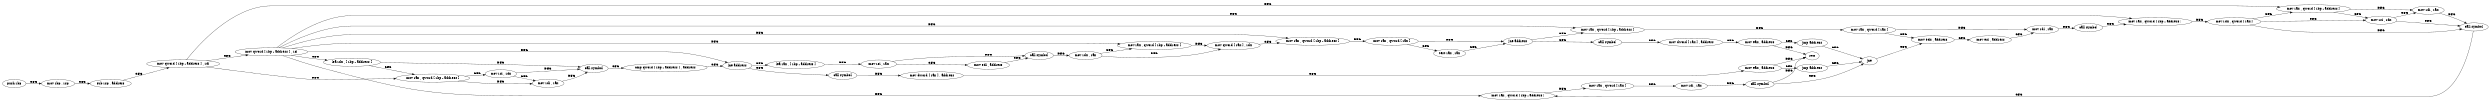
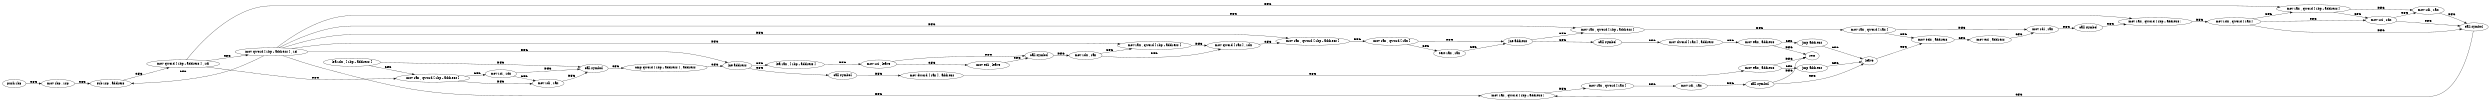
edge "mov qword [ rbp - address ] , rsi" -> "lea rdx , [ rbp - address ]": now "mov qword [ rbp - address ] , rsi" -> "sub rsp , address"
node "jne": label "jne" -> "leave"
node "mov rsi , rax": label "mov rsi , rax" -> "mov rsi , leave"
node "mov edi , address": label "mov edi , address" -> "mov edi , leave"
